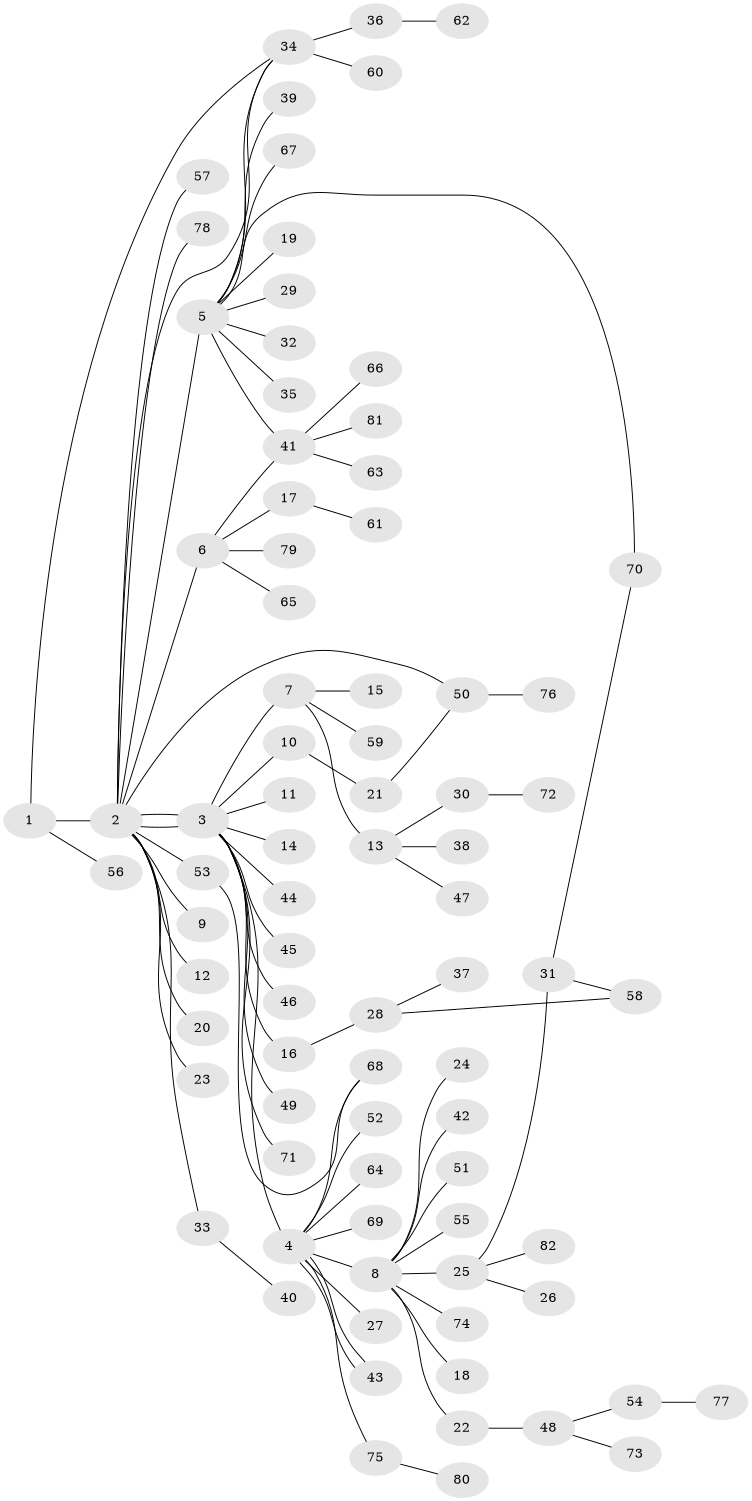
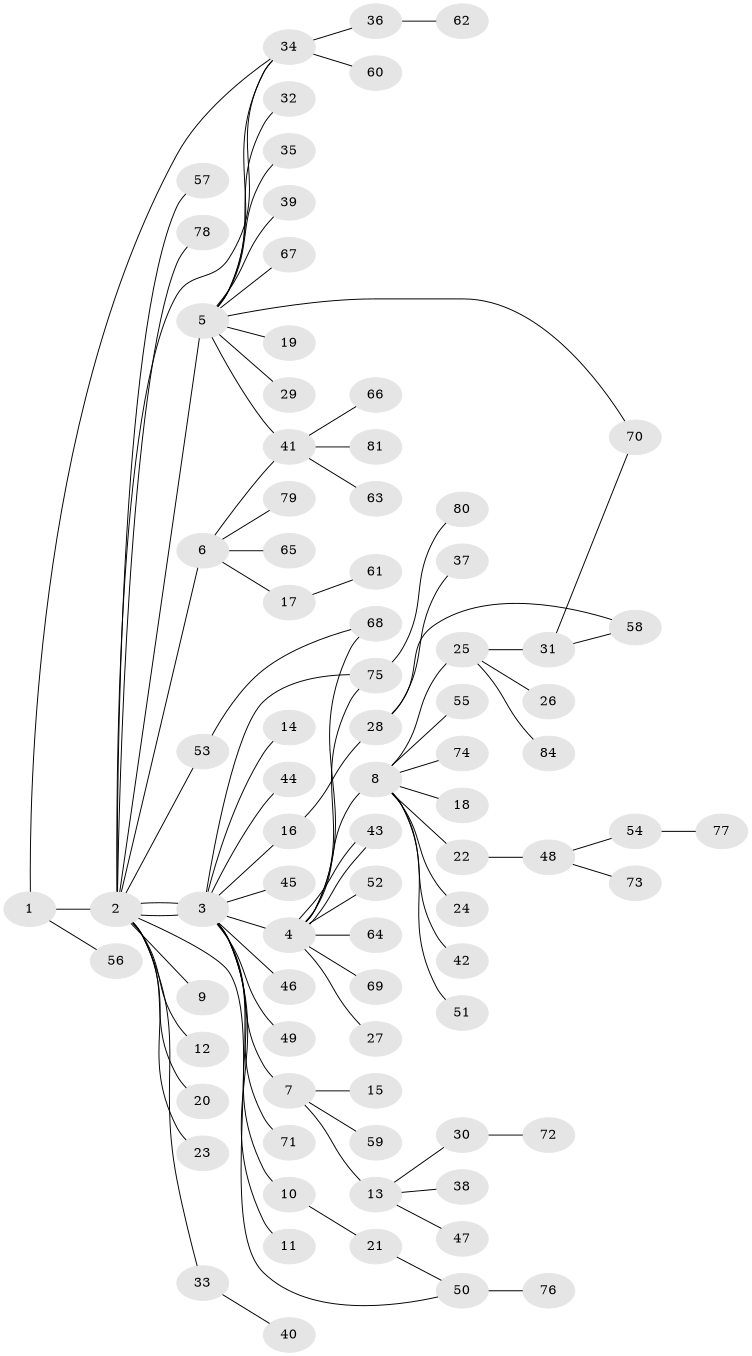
edge "75" -- "3": added
node "82": label "82" -> "84"
